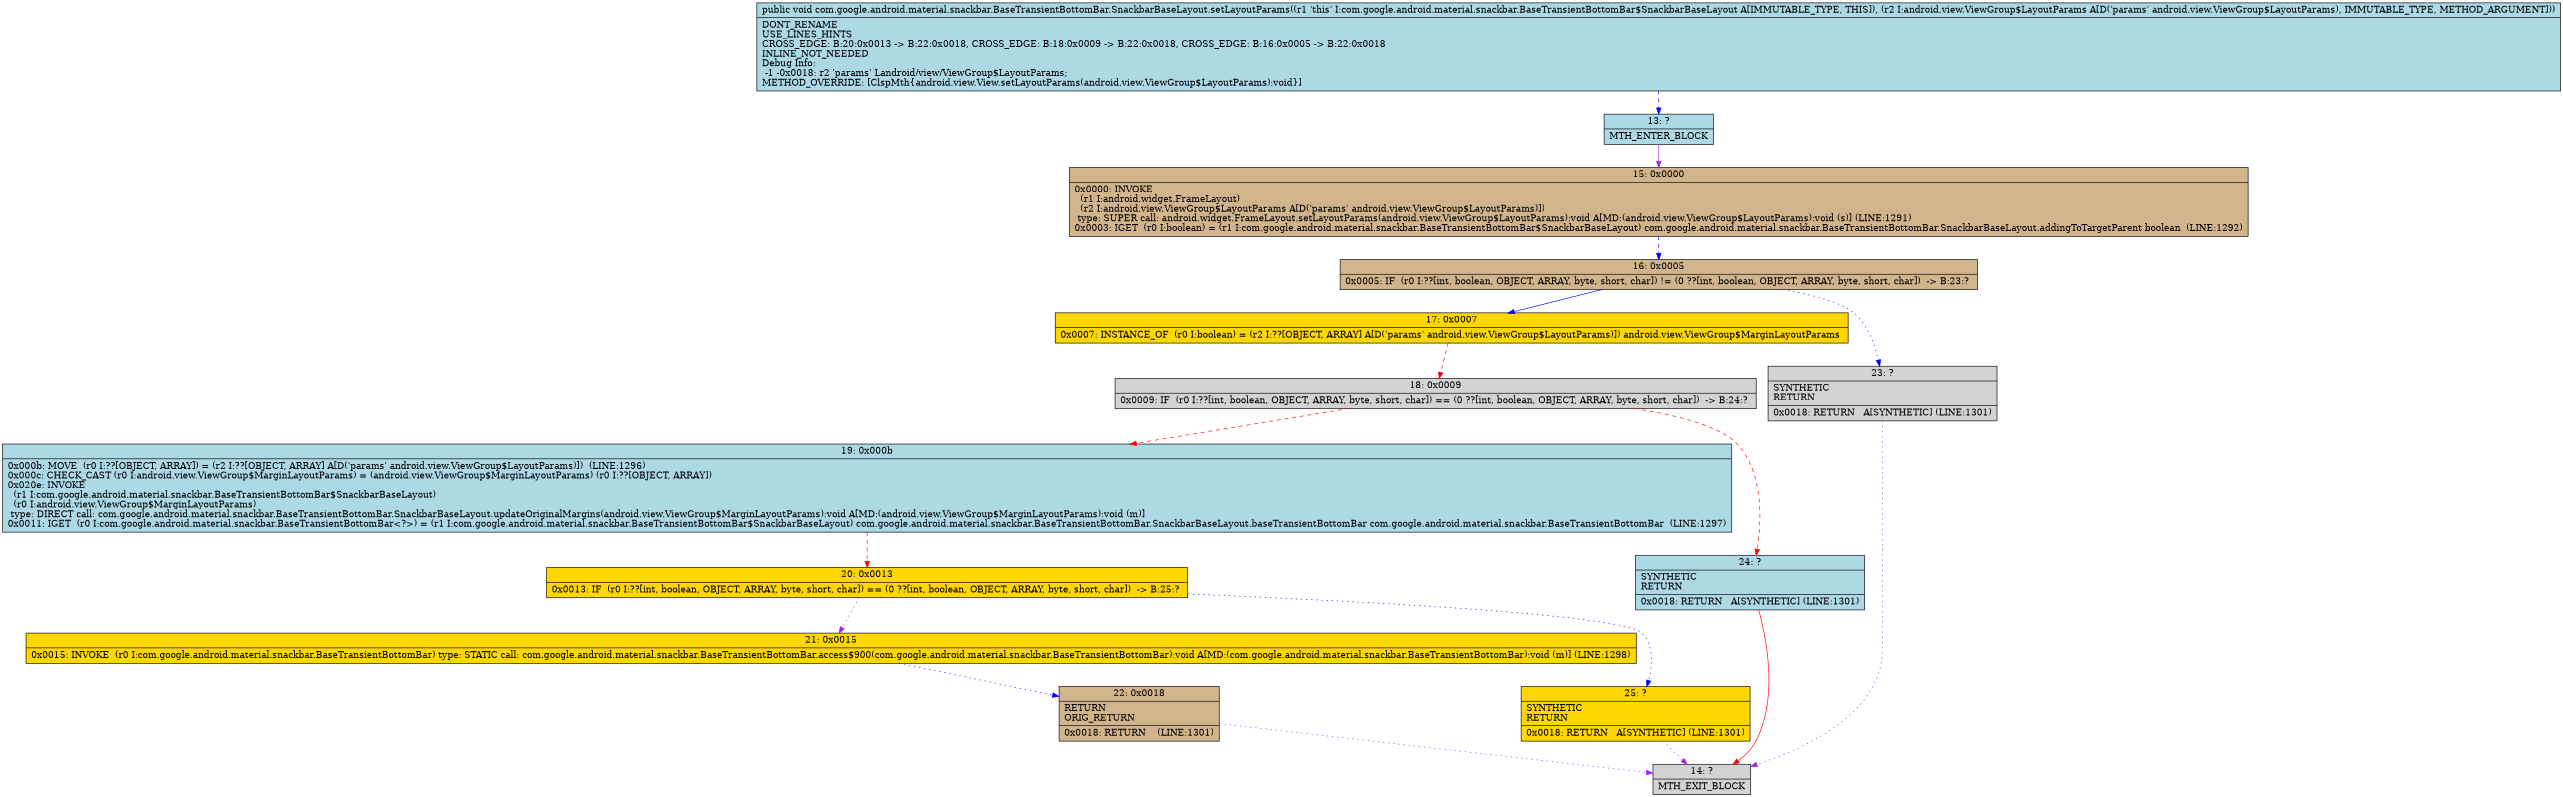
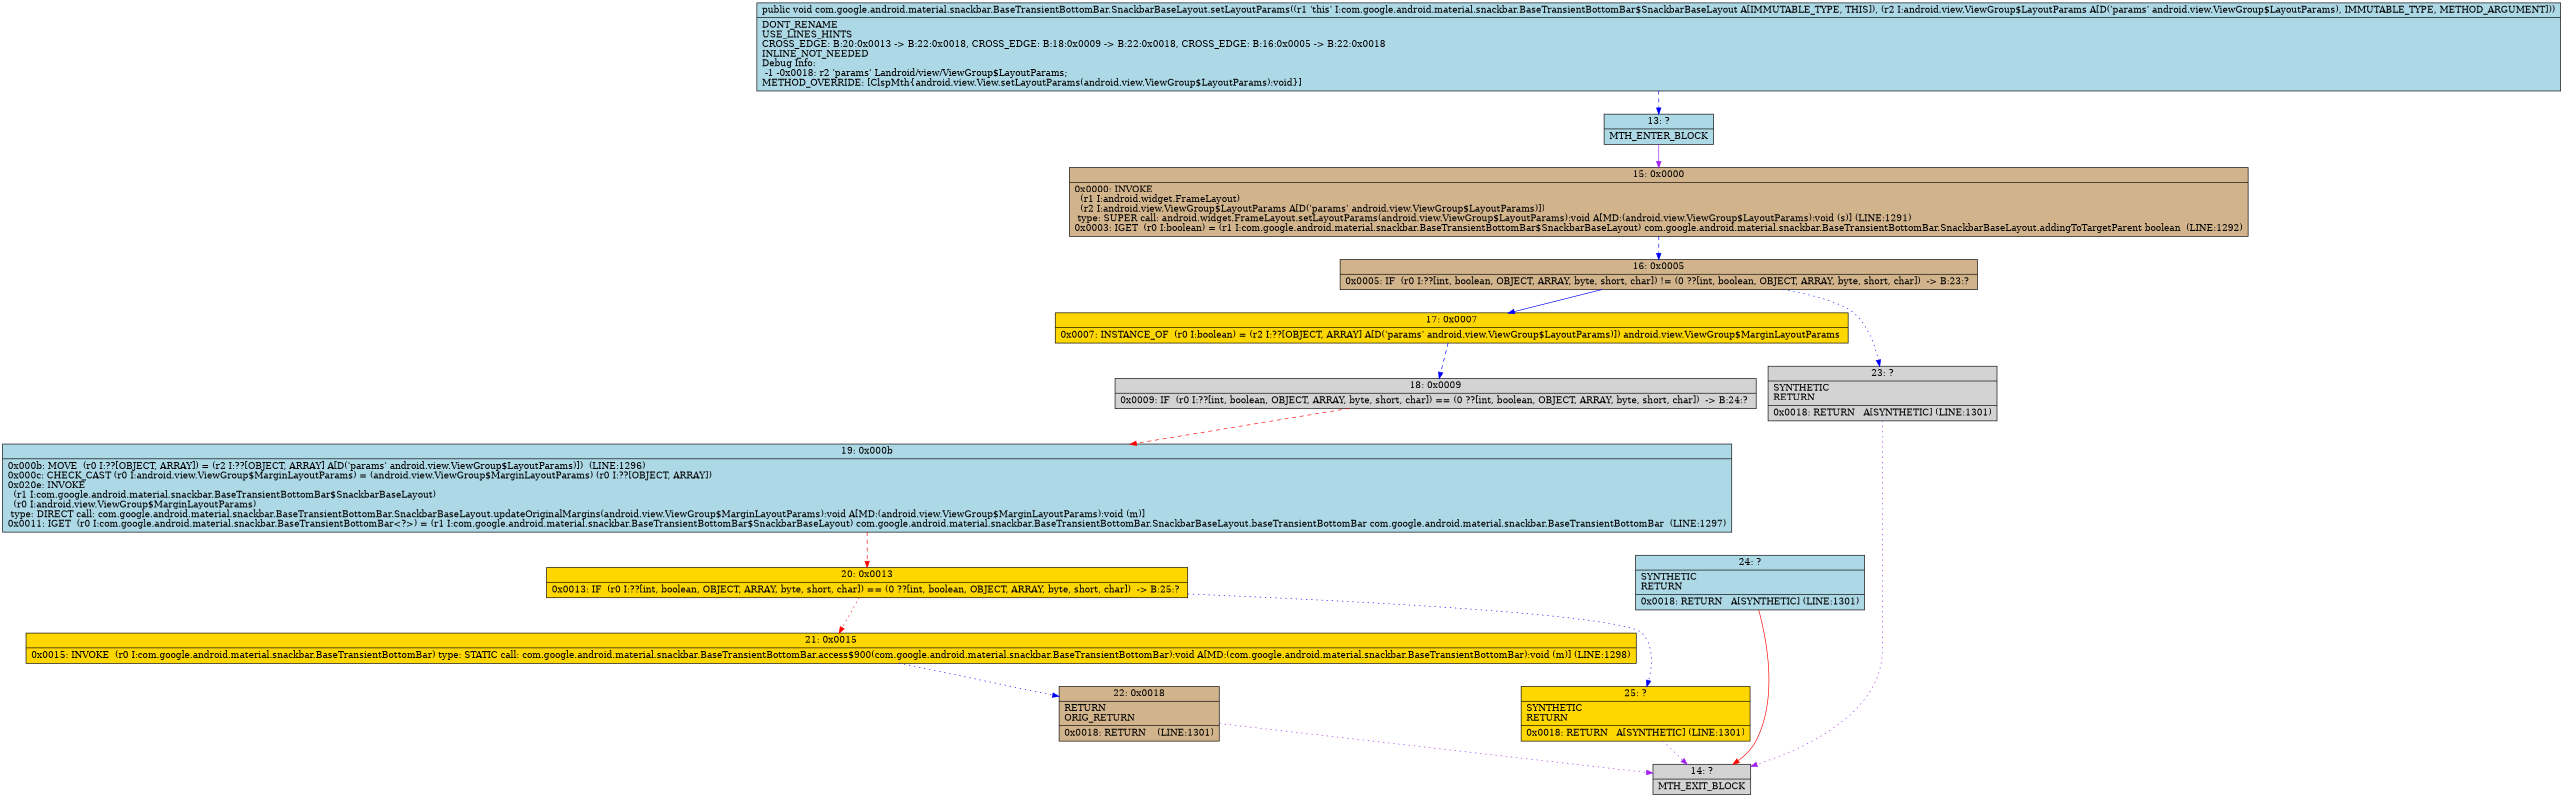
edge "17: 0x0007" -> "18: 0x0009": color red -> blue
edge "18: 0x0009" -> "24: ?": removed
edge "20: 0x0013" -> "21: 0x0015": color purple -> red
